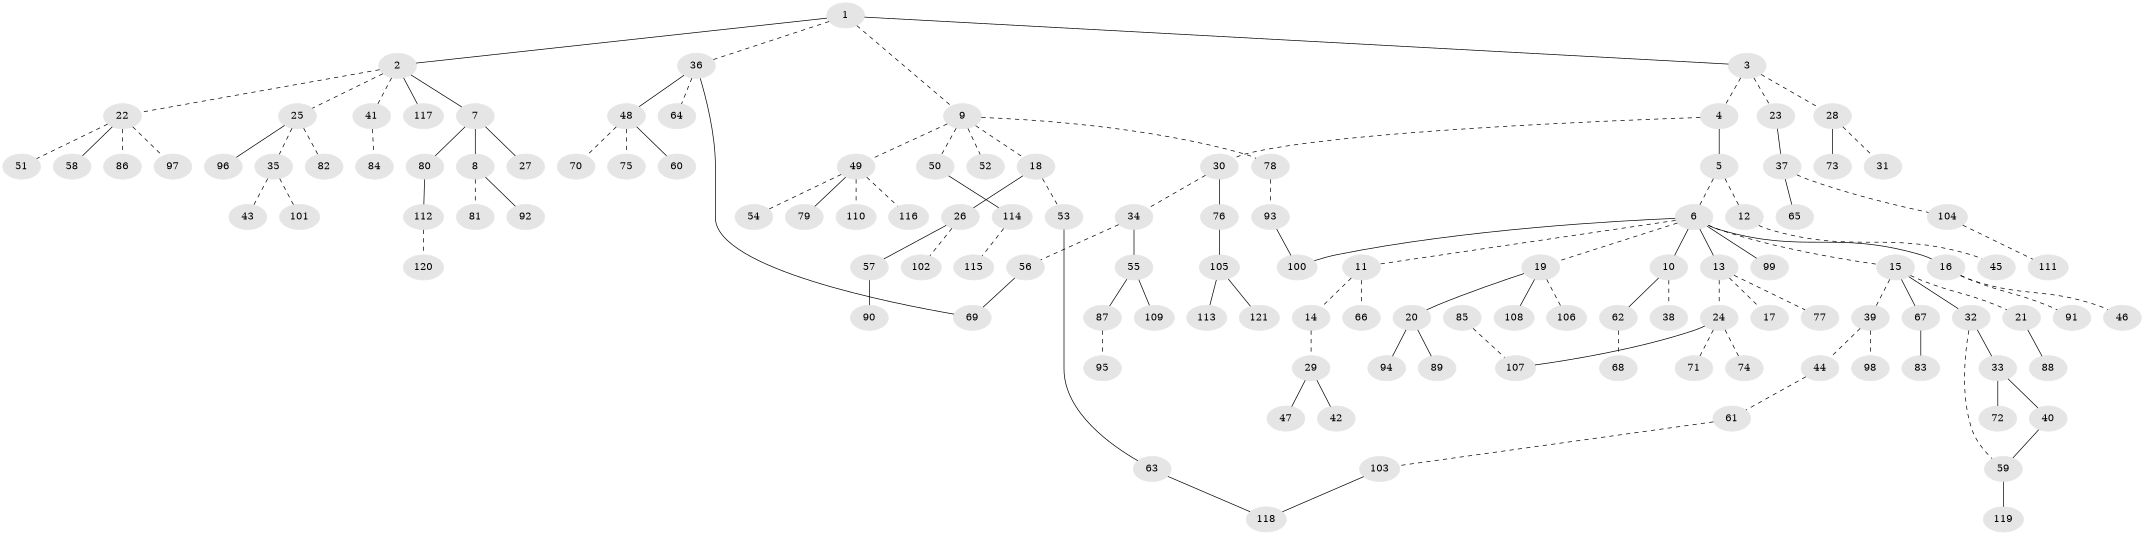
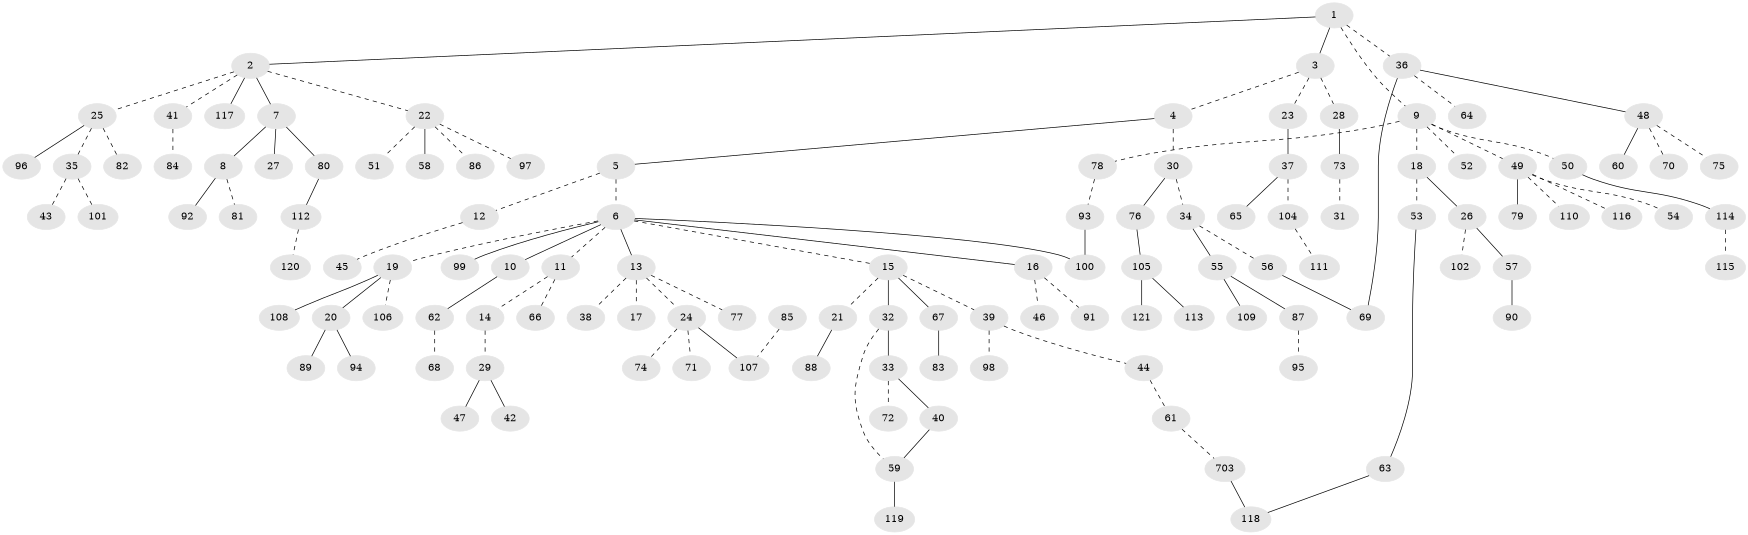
edge "28" -- "31": now "73" -- "31"
edge "10" -- "38": now "13" -- "38"
edge "33" -- "72": style solid -> dashed
node "103": label "103" -> "703"
